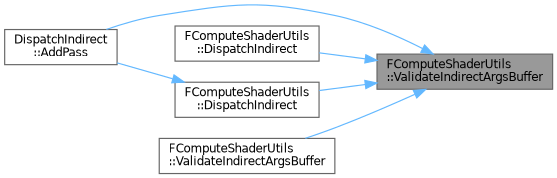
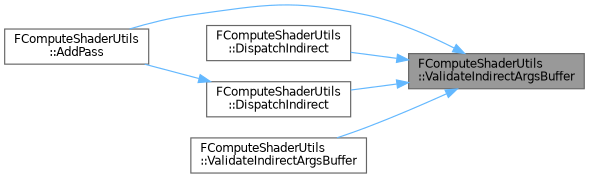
node "DispatchIndirect ::AddPass": label "DispatchIndirect ::AddPass" -> "FComputeShaderUtils ::AddPass"
